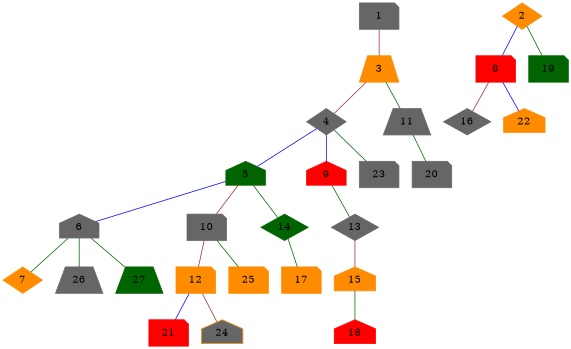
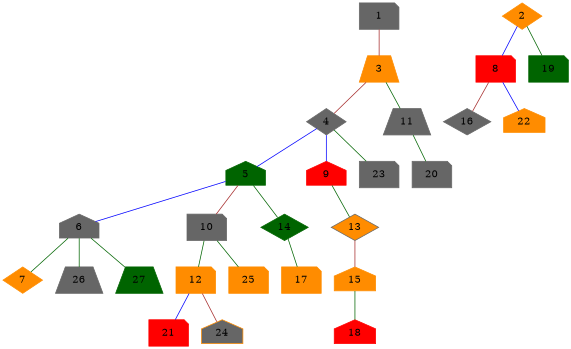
node "13": fillcolor gray40 -> darkorange
edge "10" -- "12": color brown -> darkgreen
